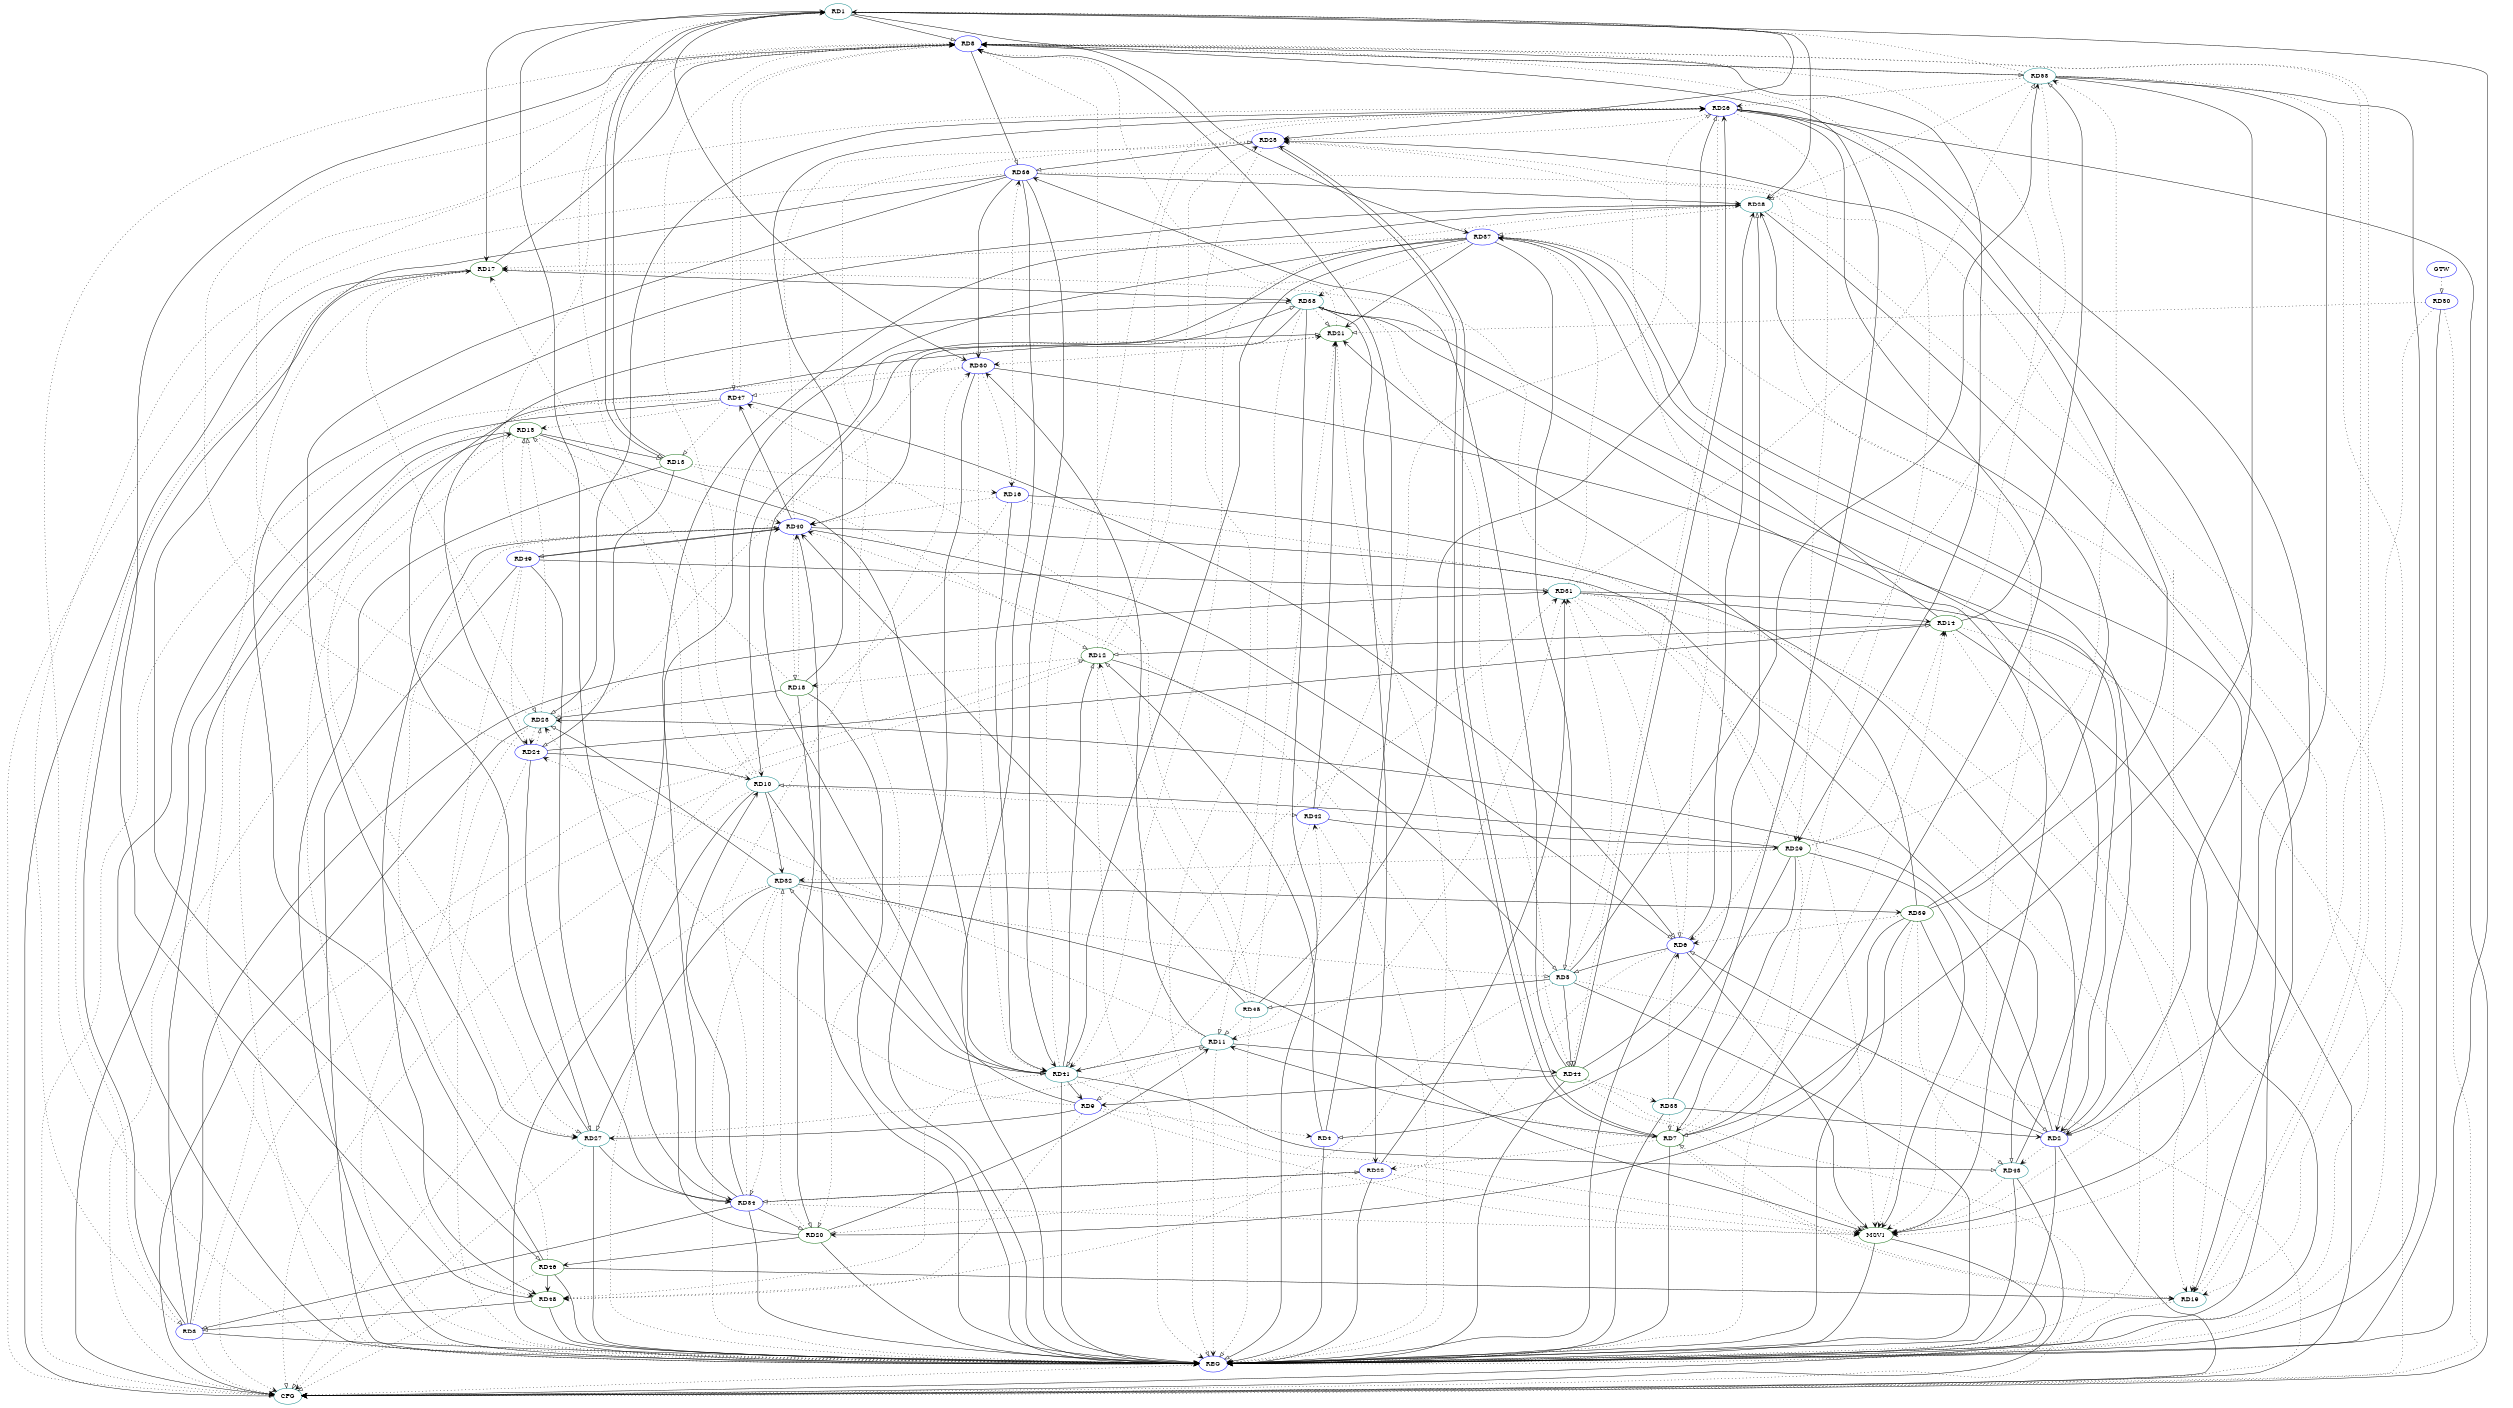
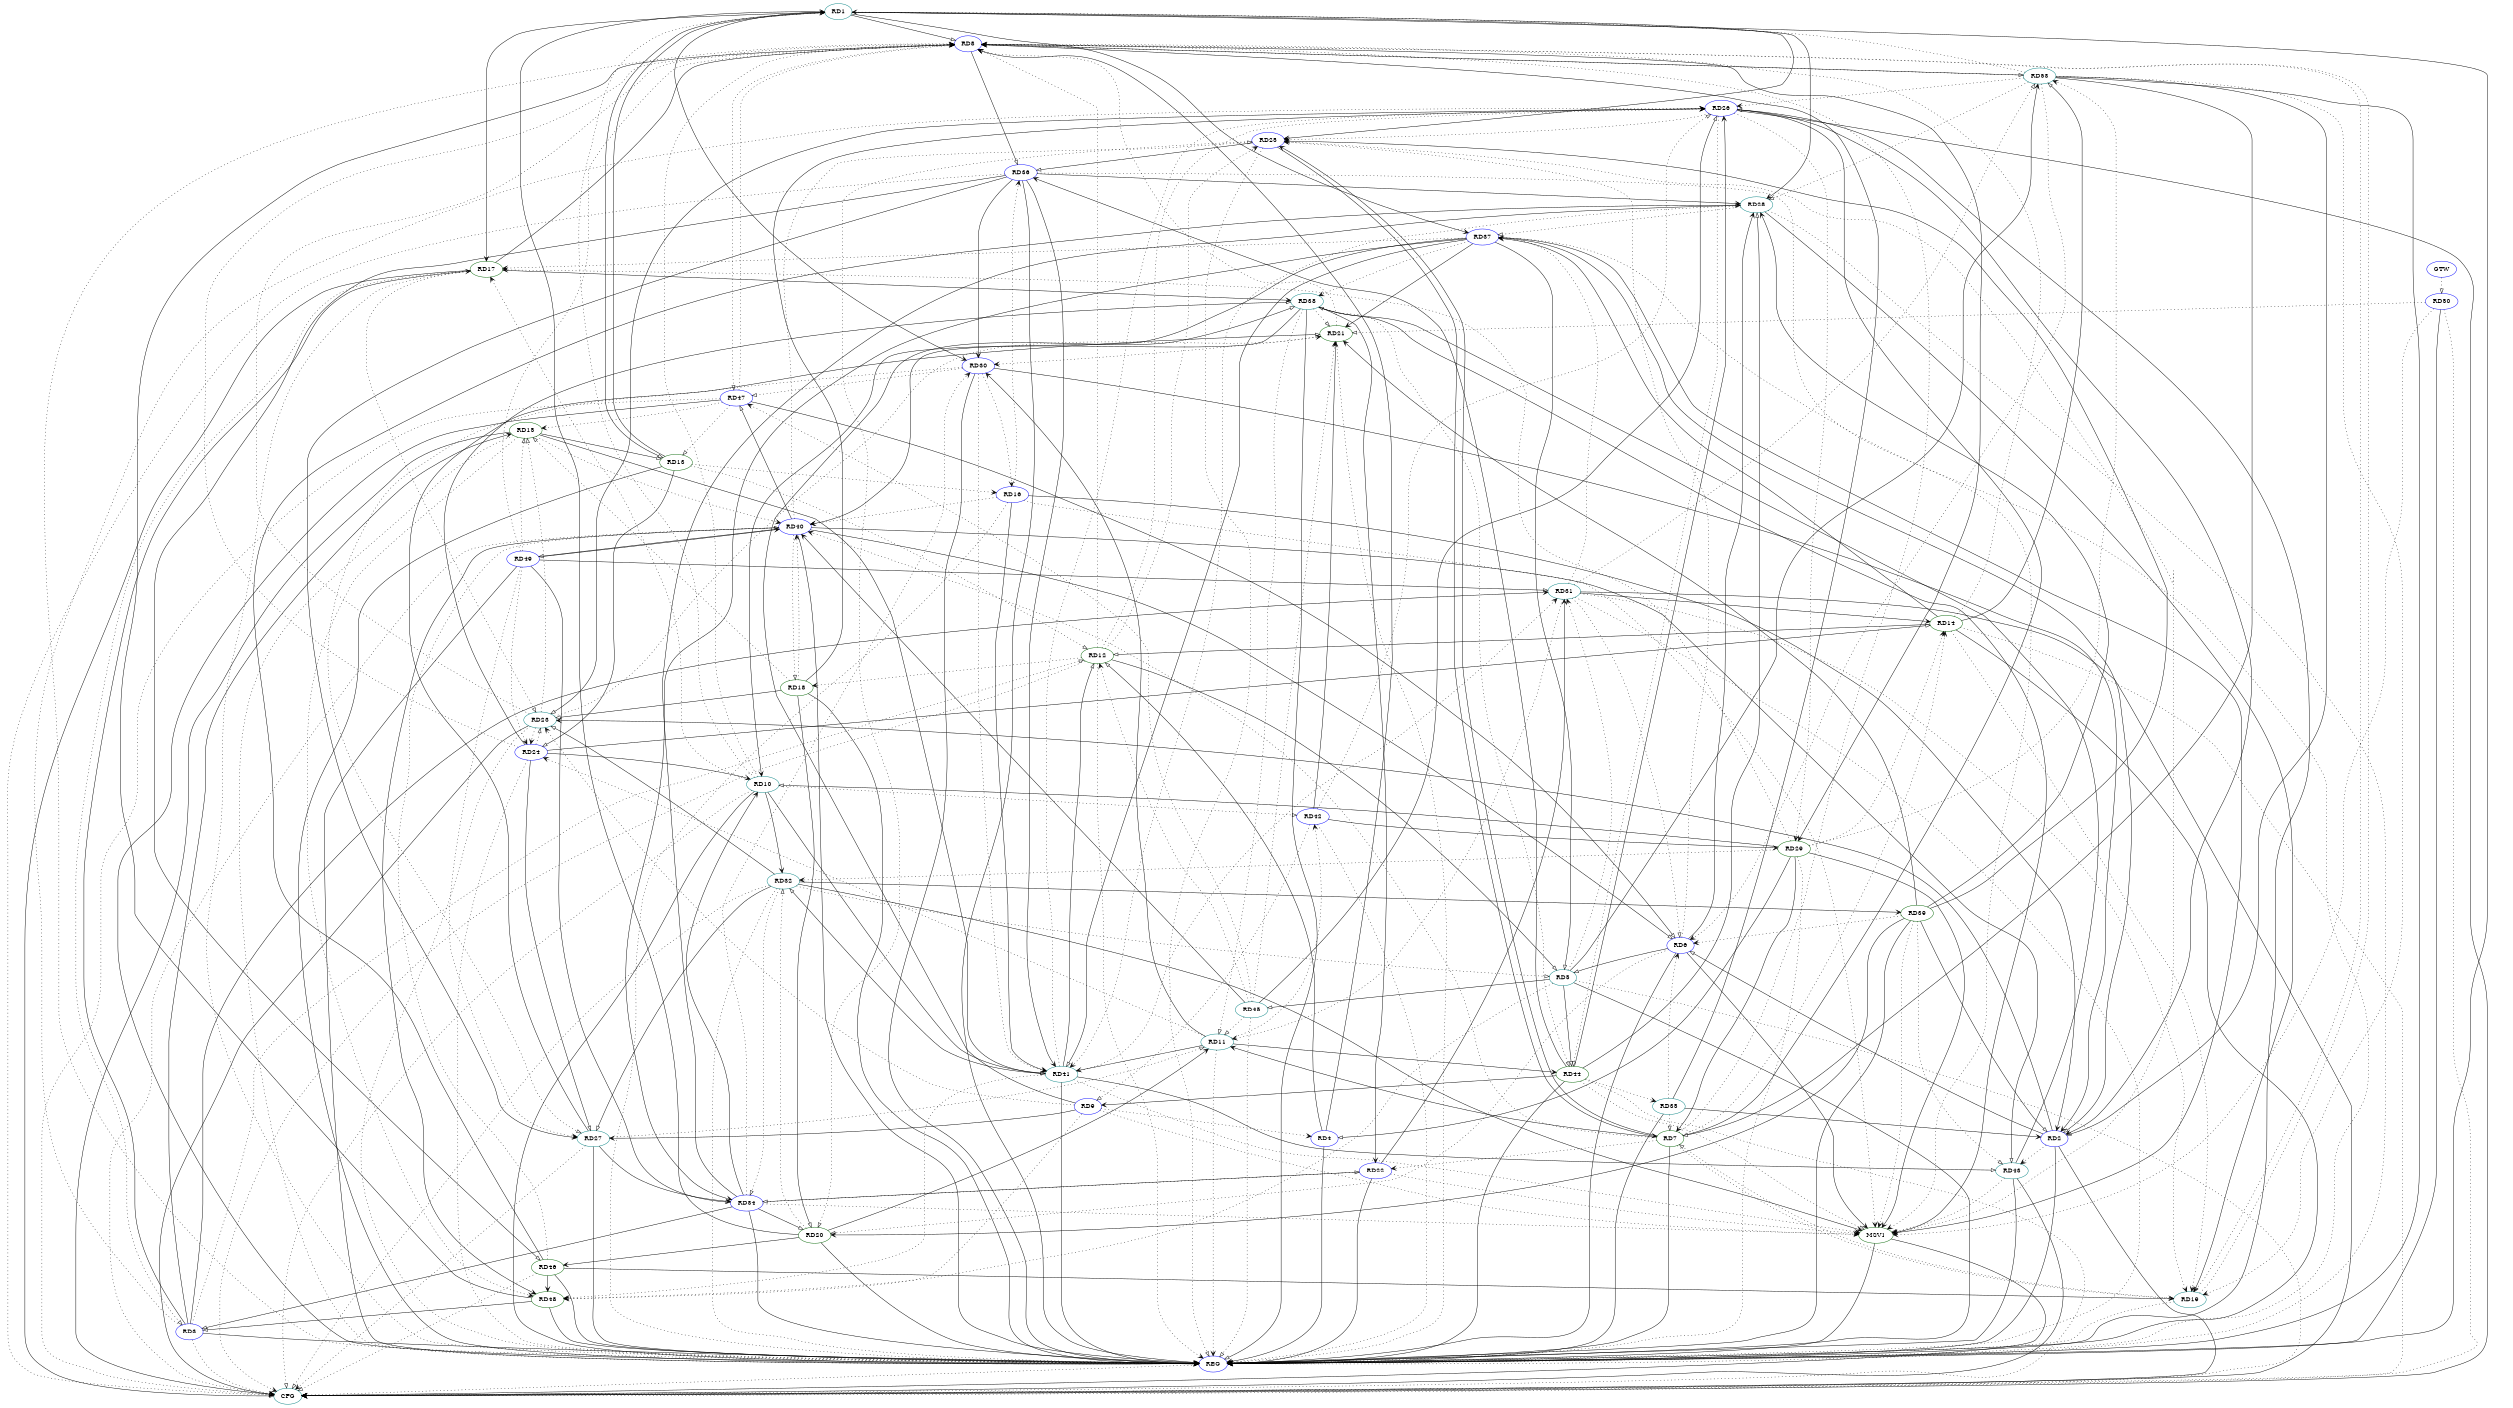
edge "RD40" -> "RD47": arrowhead vee -> onormal
edge "RD41" -> "RD9": removed
